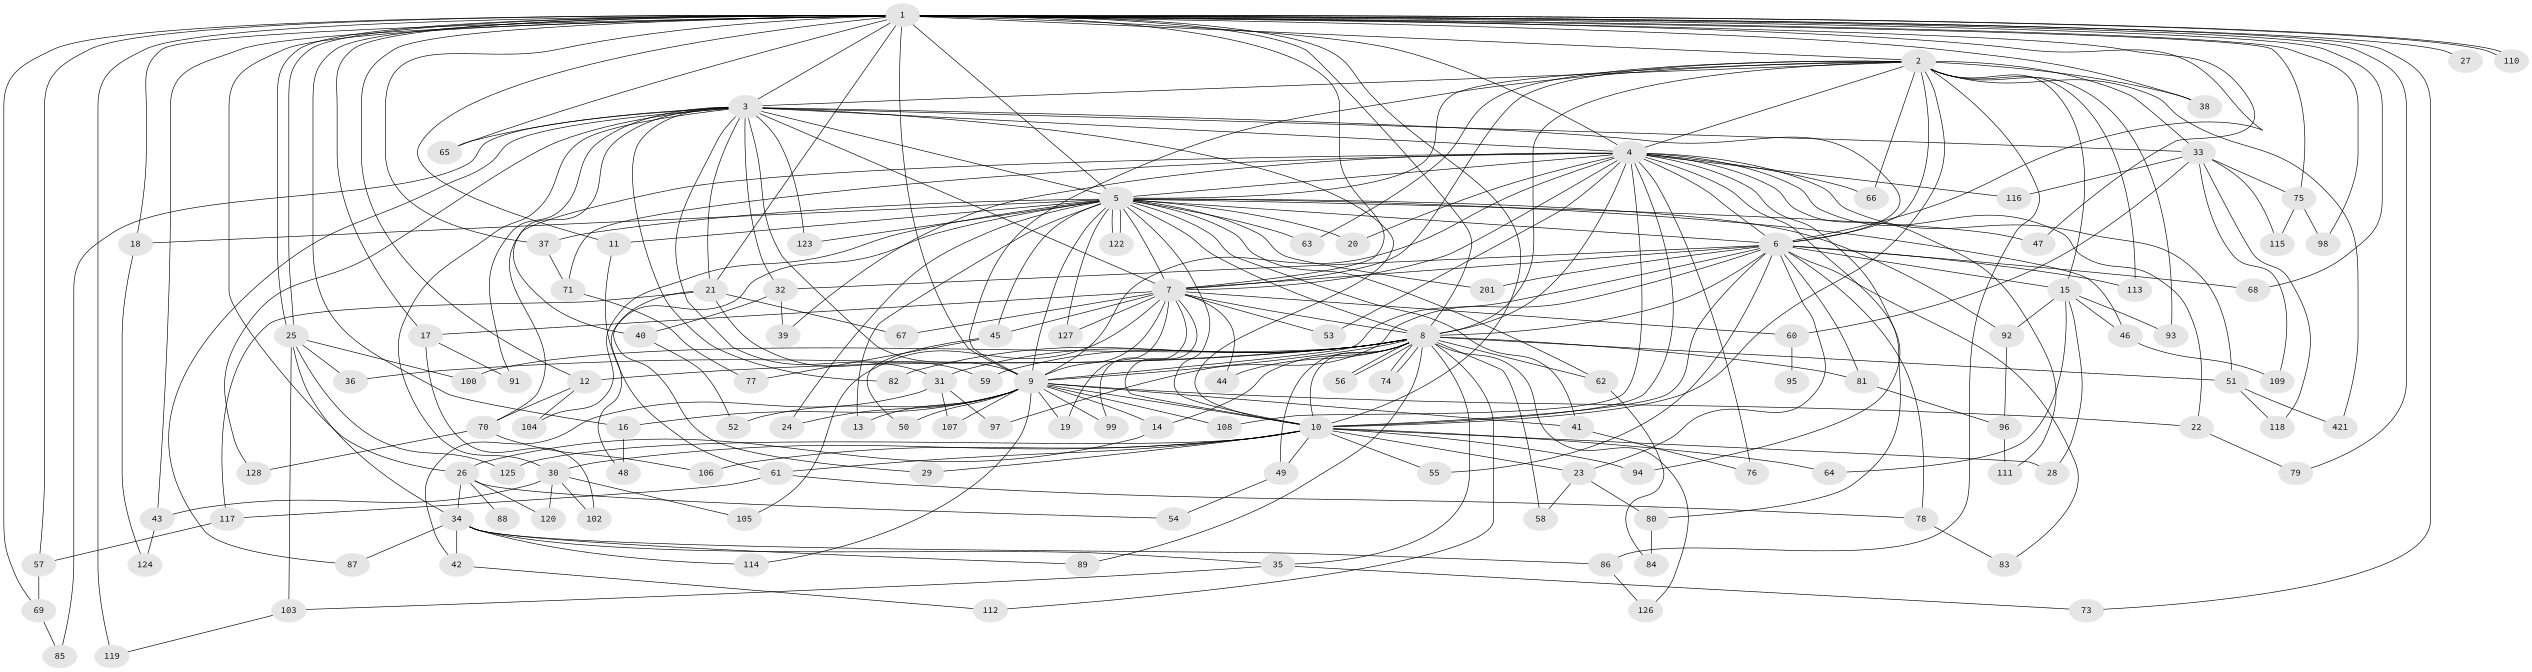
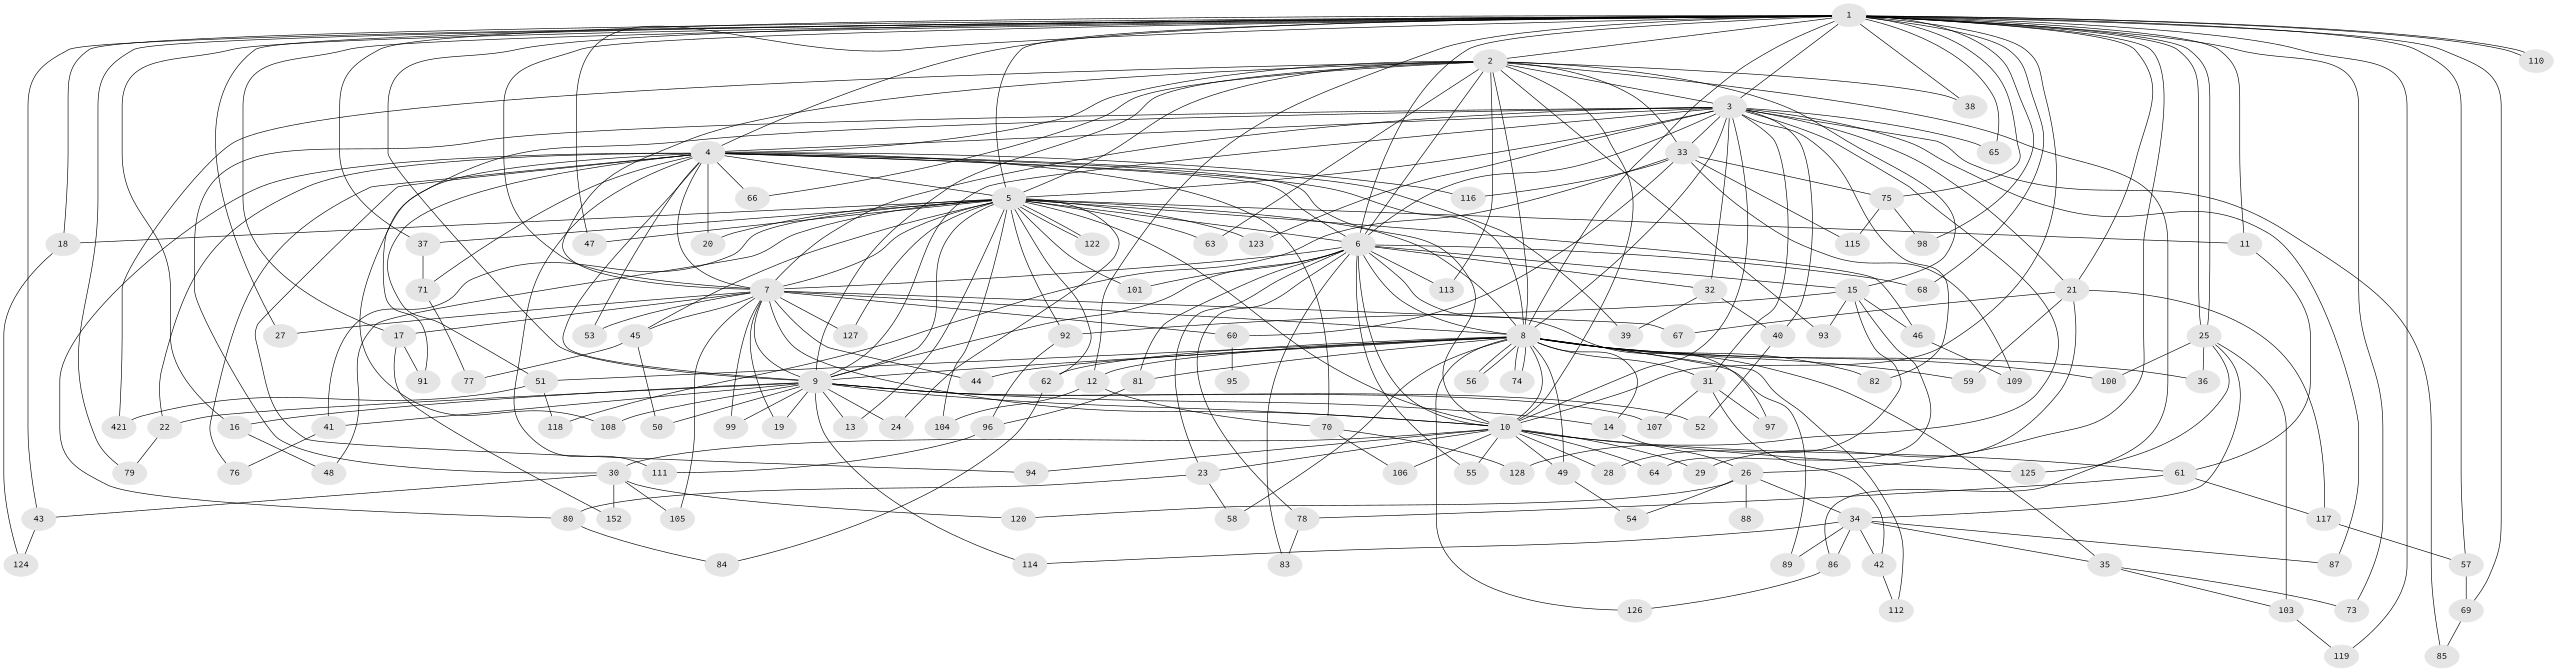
edge "3" -- "8": added
node "201": label "201" -> "101"
edge "7" -- "27": added
node "102": label "102" -> "152"
